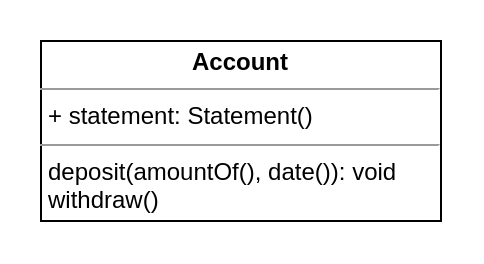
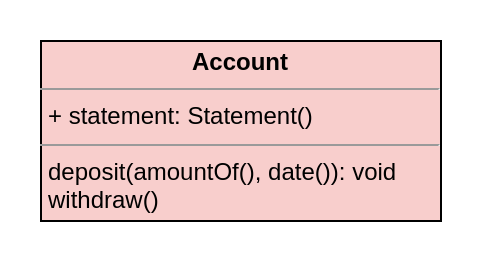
node "Account + statement: Statement() deposit(amountOf(), date()): void withdraw()": fillcolor #ffffff -> #f8cecc
